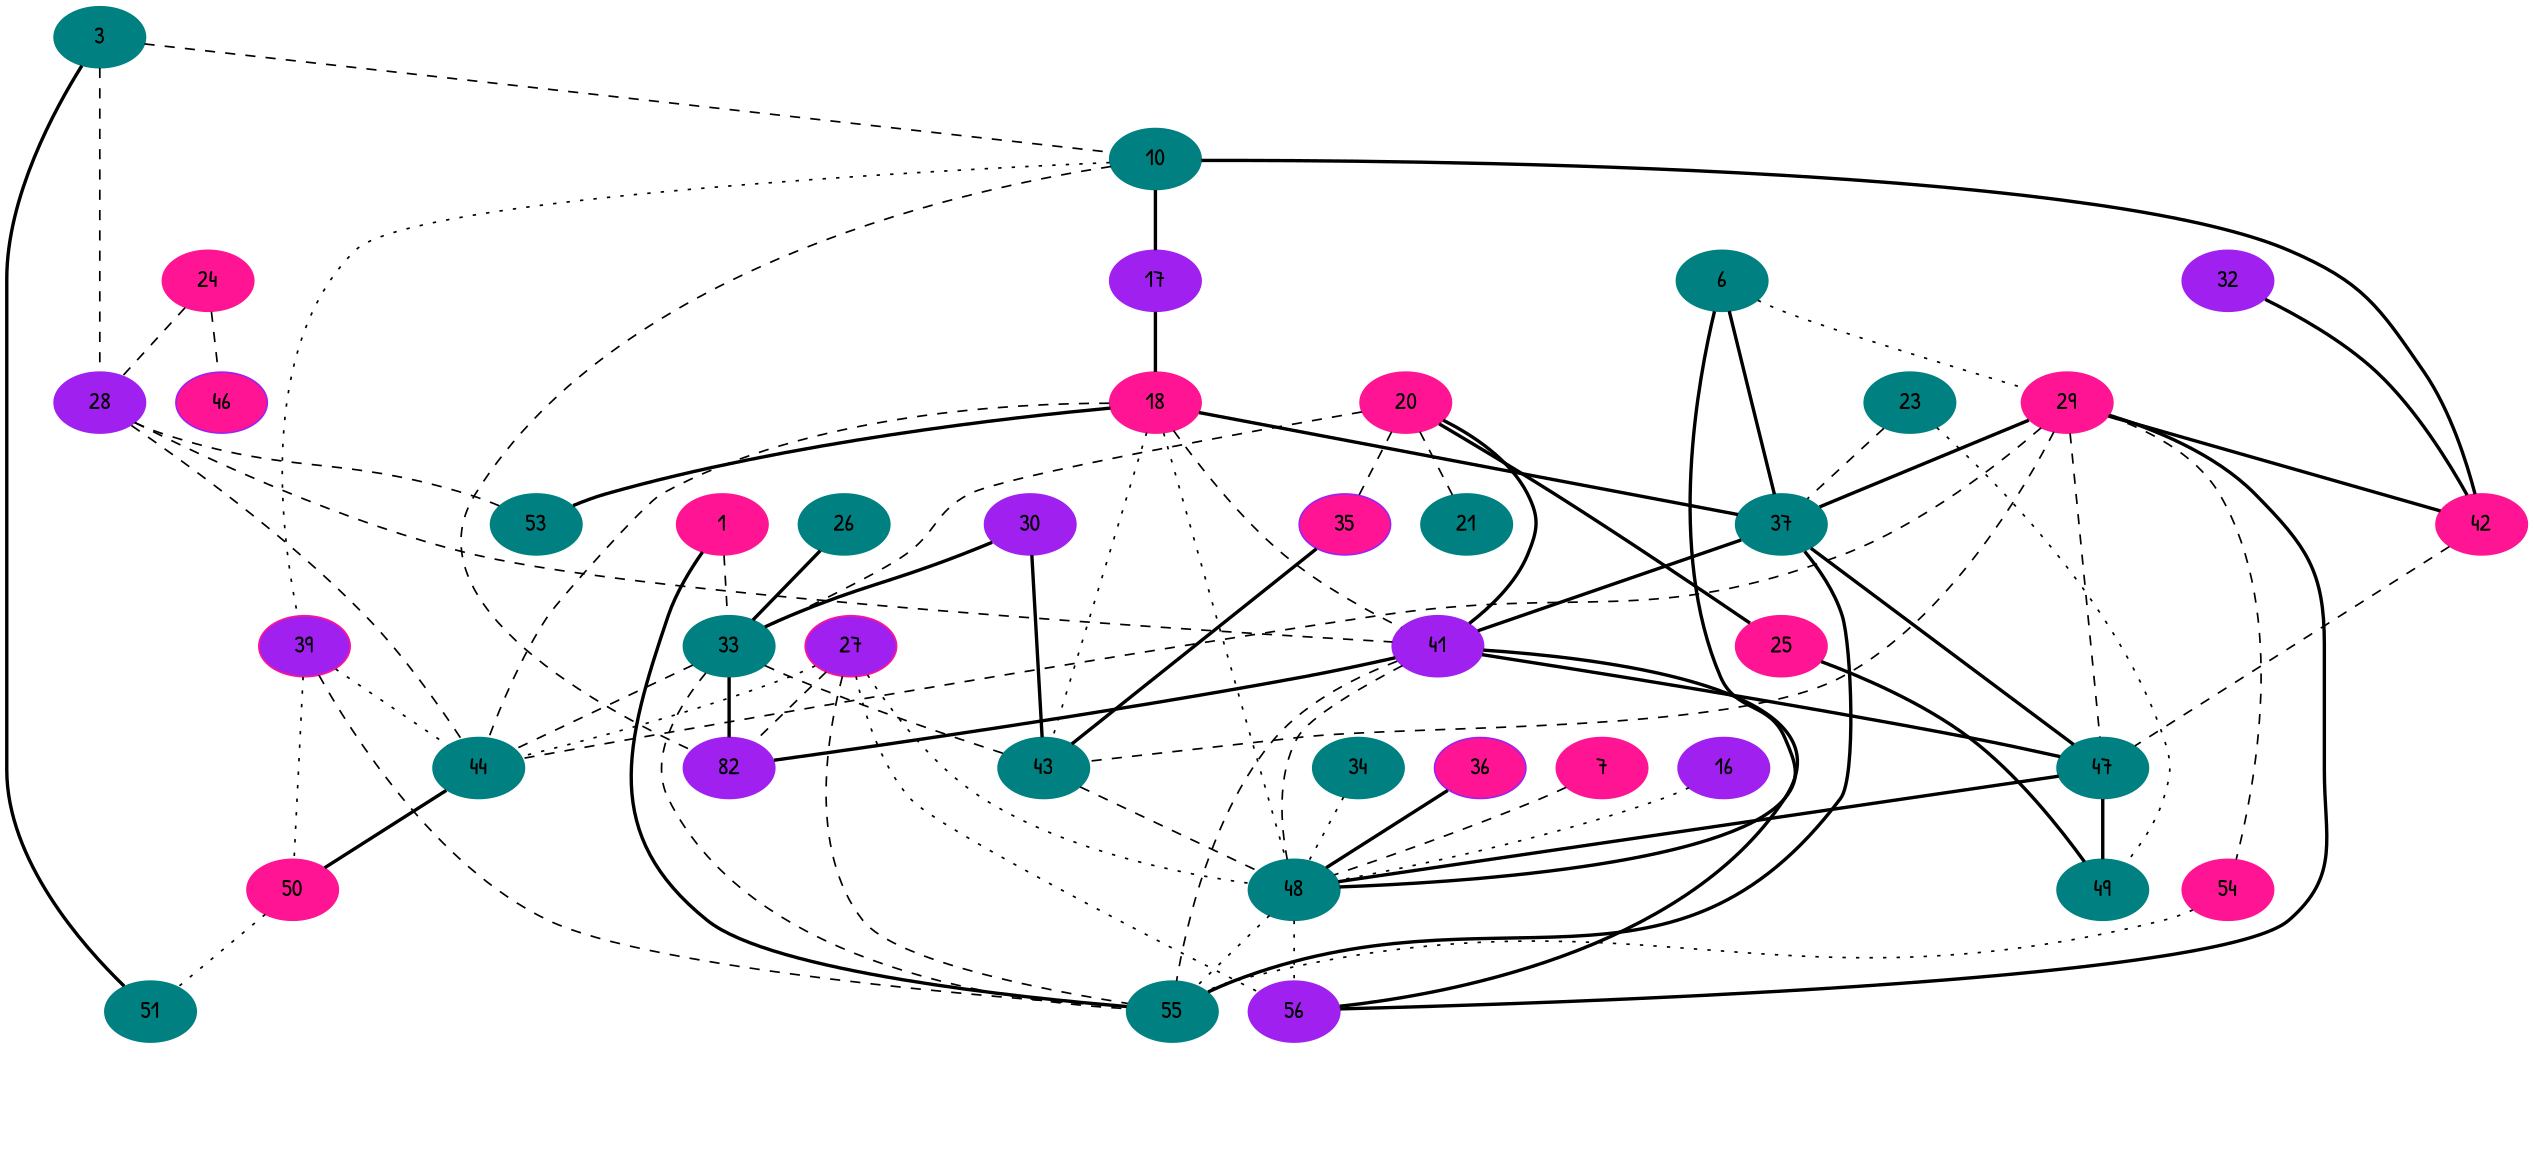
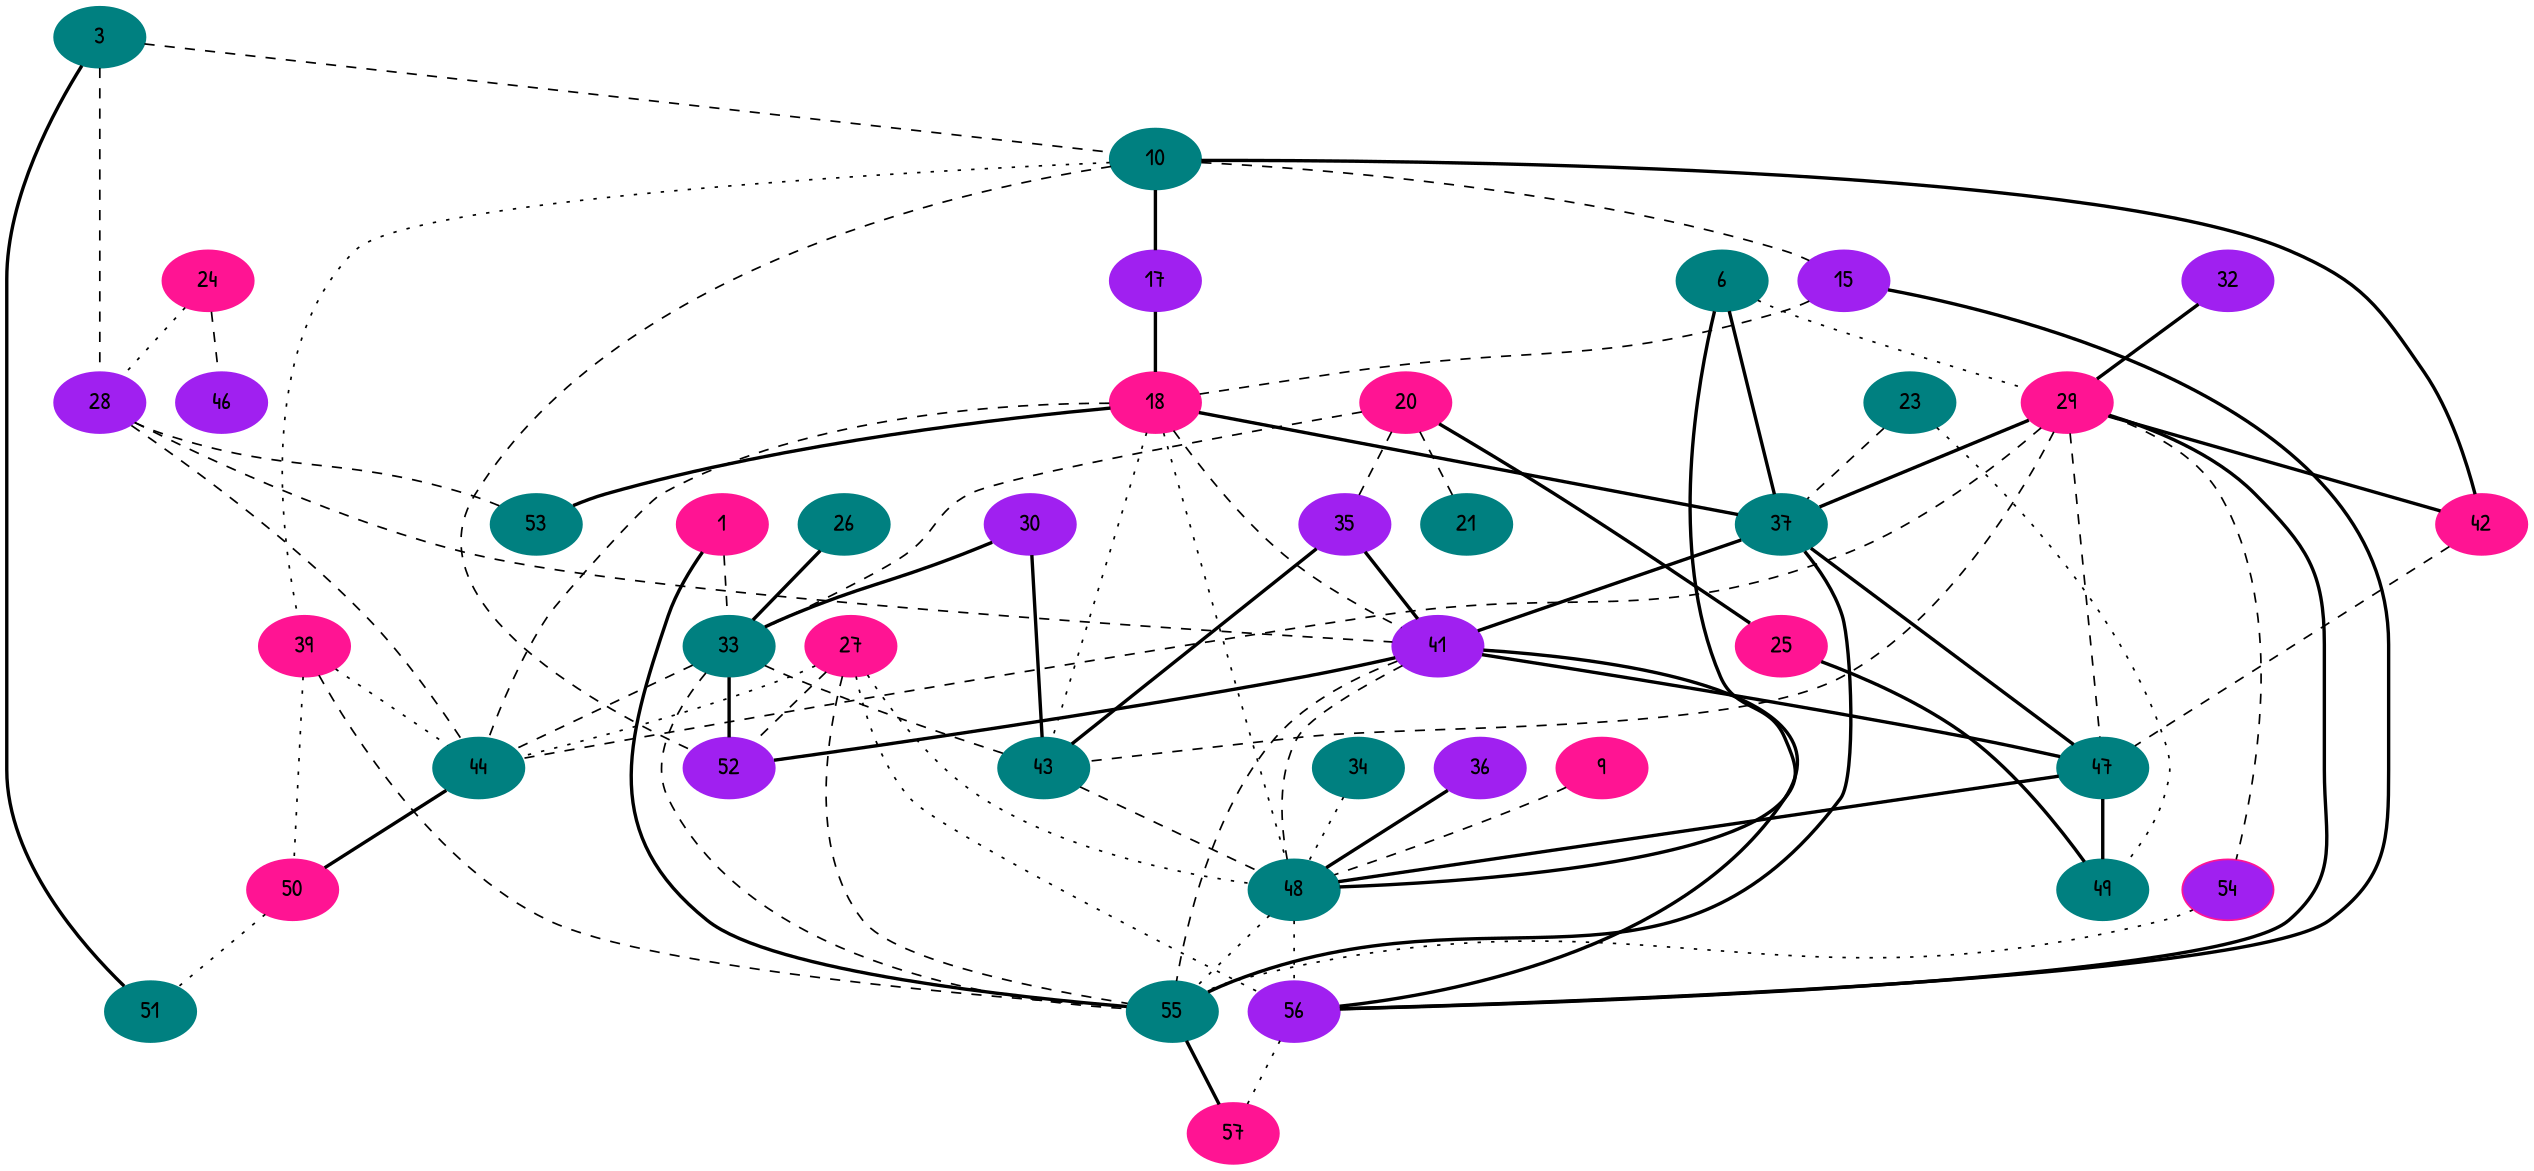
node "15": added
edge "24" -- "28": style dashed -> dotted
edge "32" -- "42": now "32" -- "29"
node "46": fillcolor deeppink -> purple
edge "20" -- "41": now "35" -- "41"
node "35": fillcolor deeppink -> purple
node "39": fillcolor purple -> deeppink
node "27": fillcolor purple -> deeppink
node "82": label "82" -> "52"
node "36": fillcolor deeppink -> purple
node "7": label "7" -> "9"
node "16": removed
node "54": fillcolor deeppink -> purple
node "57": added
